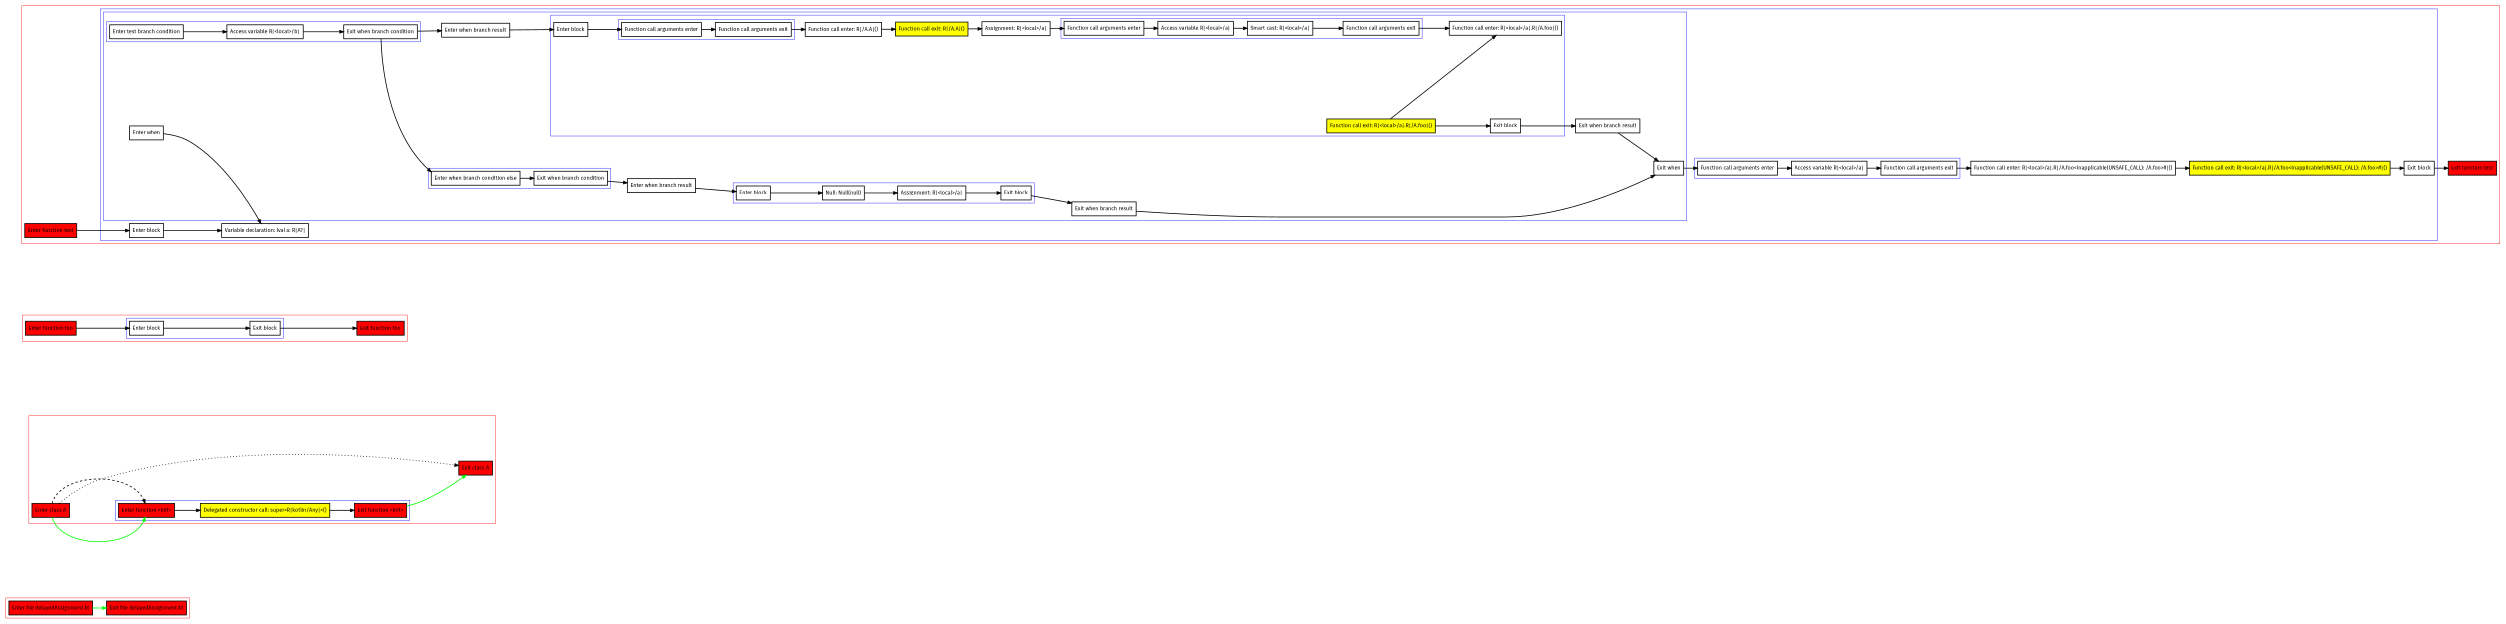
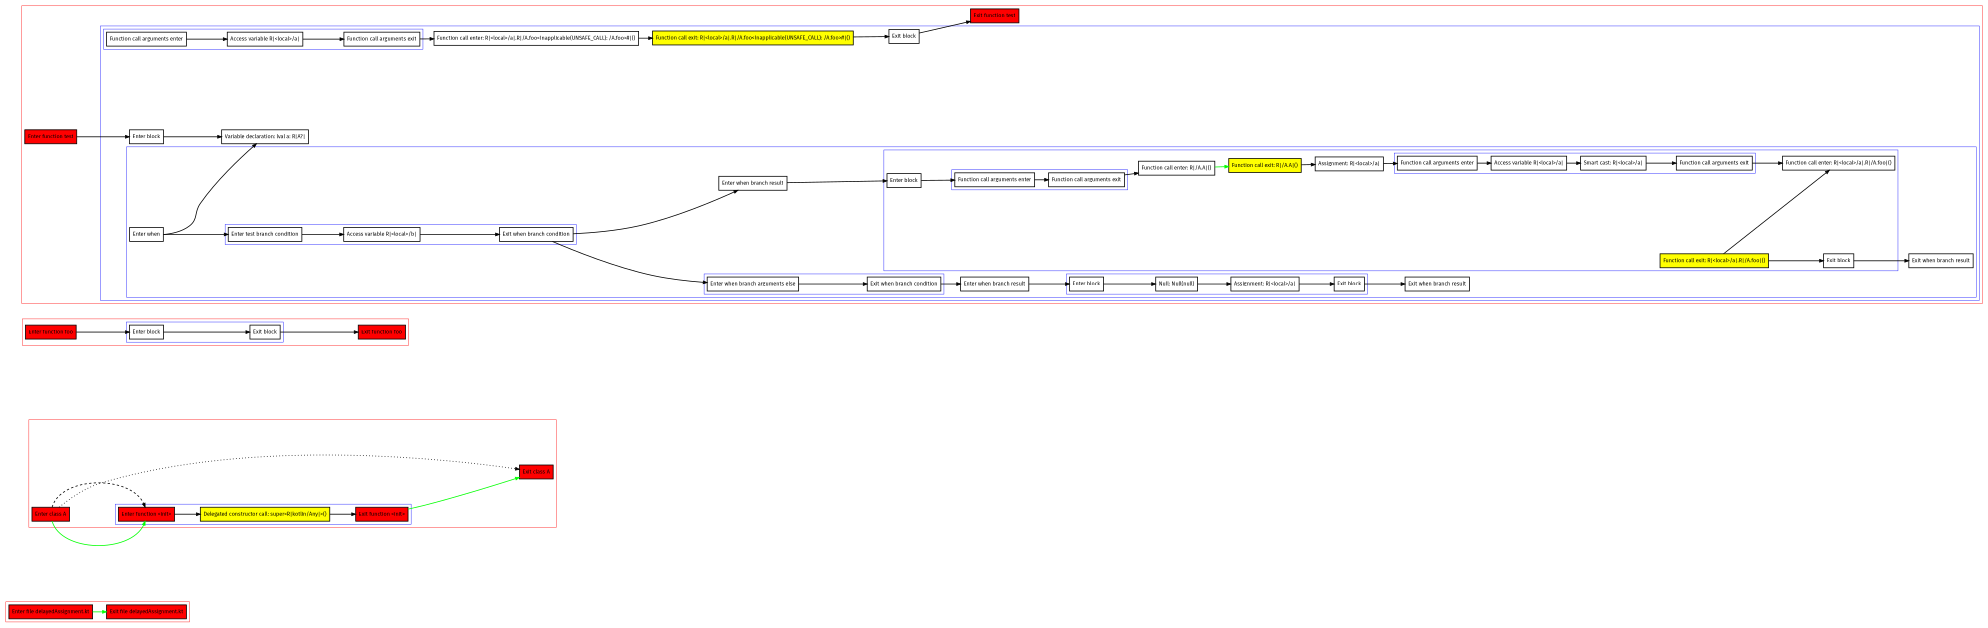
edge "Function call enter: R|/A.A|()" -> "Function call exit: R|/A.A|()": color black -> green
node "Exit when": removed
node "Enter when branch condition else": label "Enter when branch condition else" -> "Enter when branch arguments else"
edge "Enter when" -> "Enter test branch condition": added
